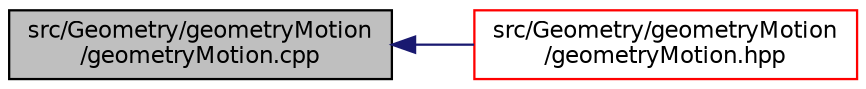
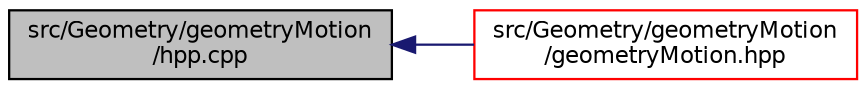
node "src/Geometry/geometryMotion /geometryMotion.cpp": label "src/Geometry/geometryMotion /geometryMotion.cpp" -> "src/Geometry/geometryMotion /hpp.cpp"
